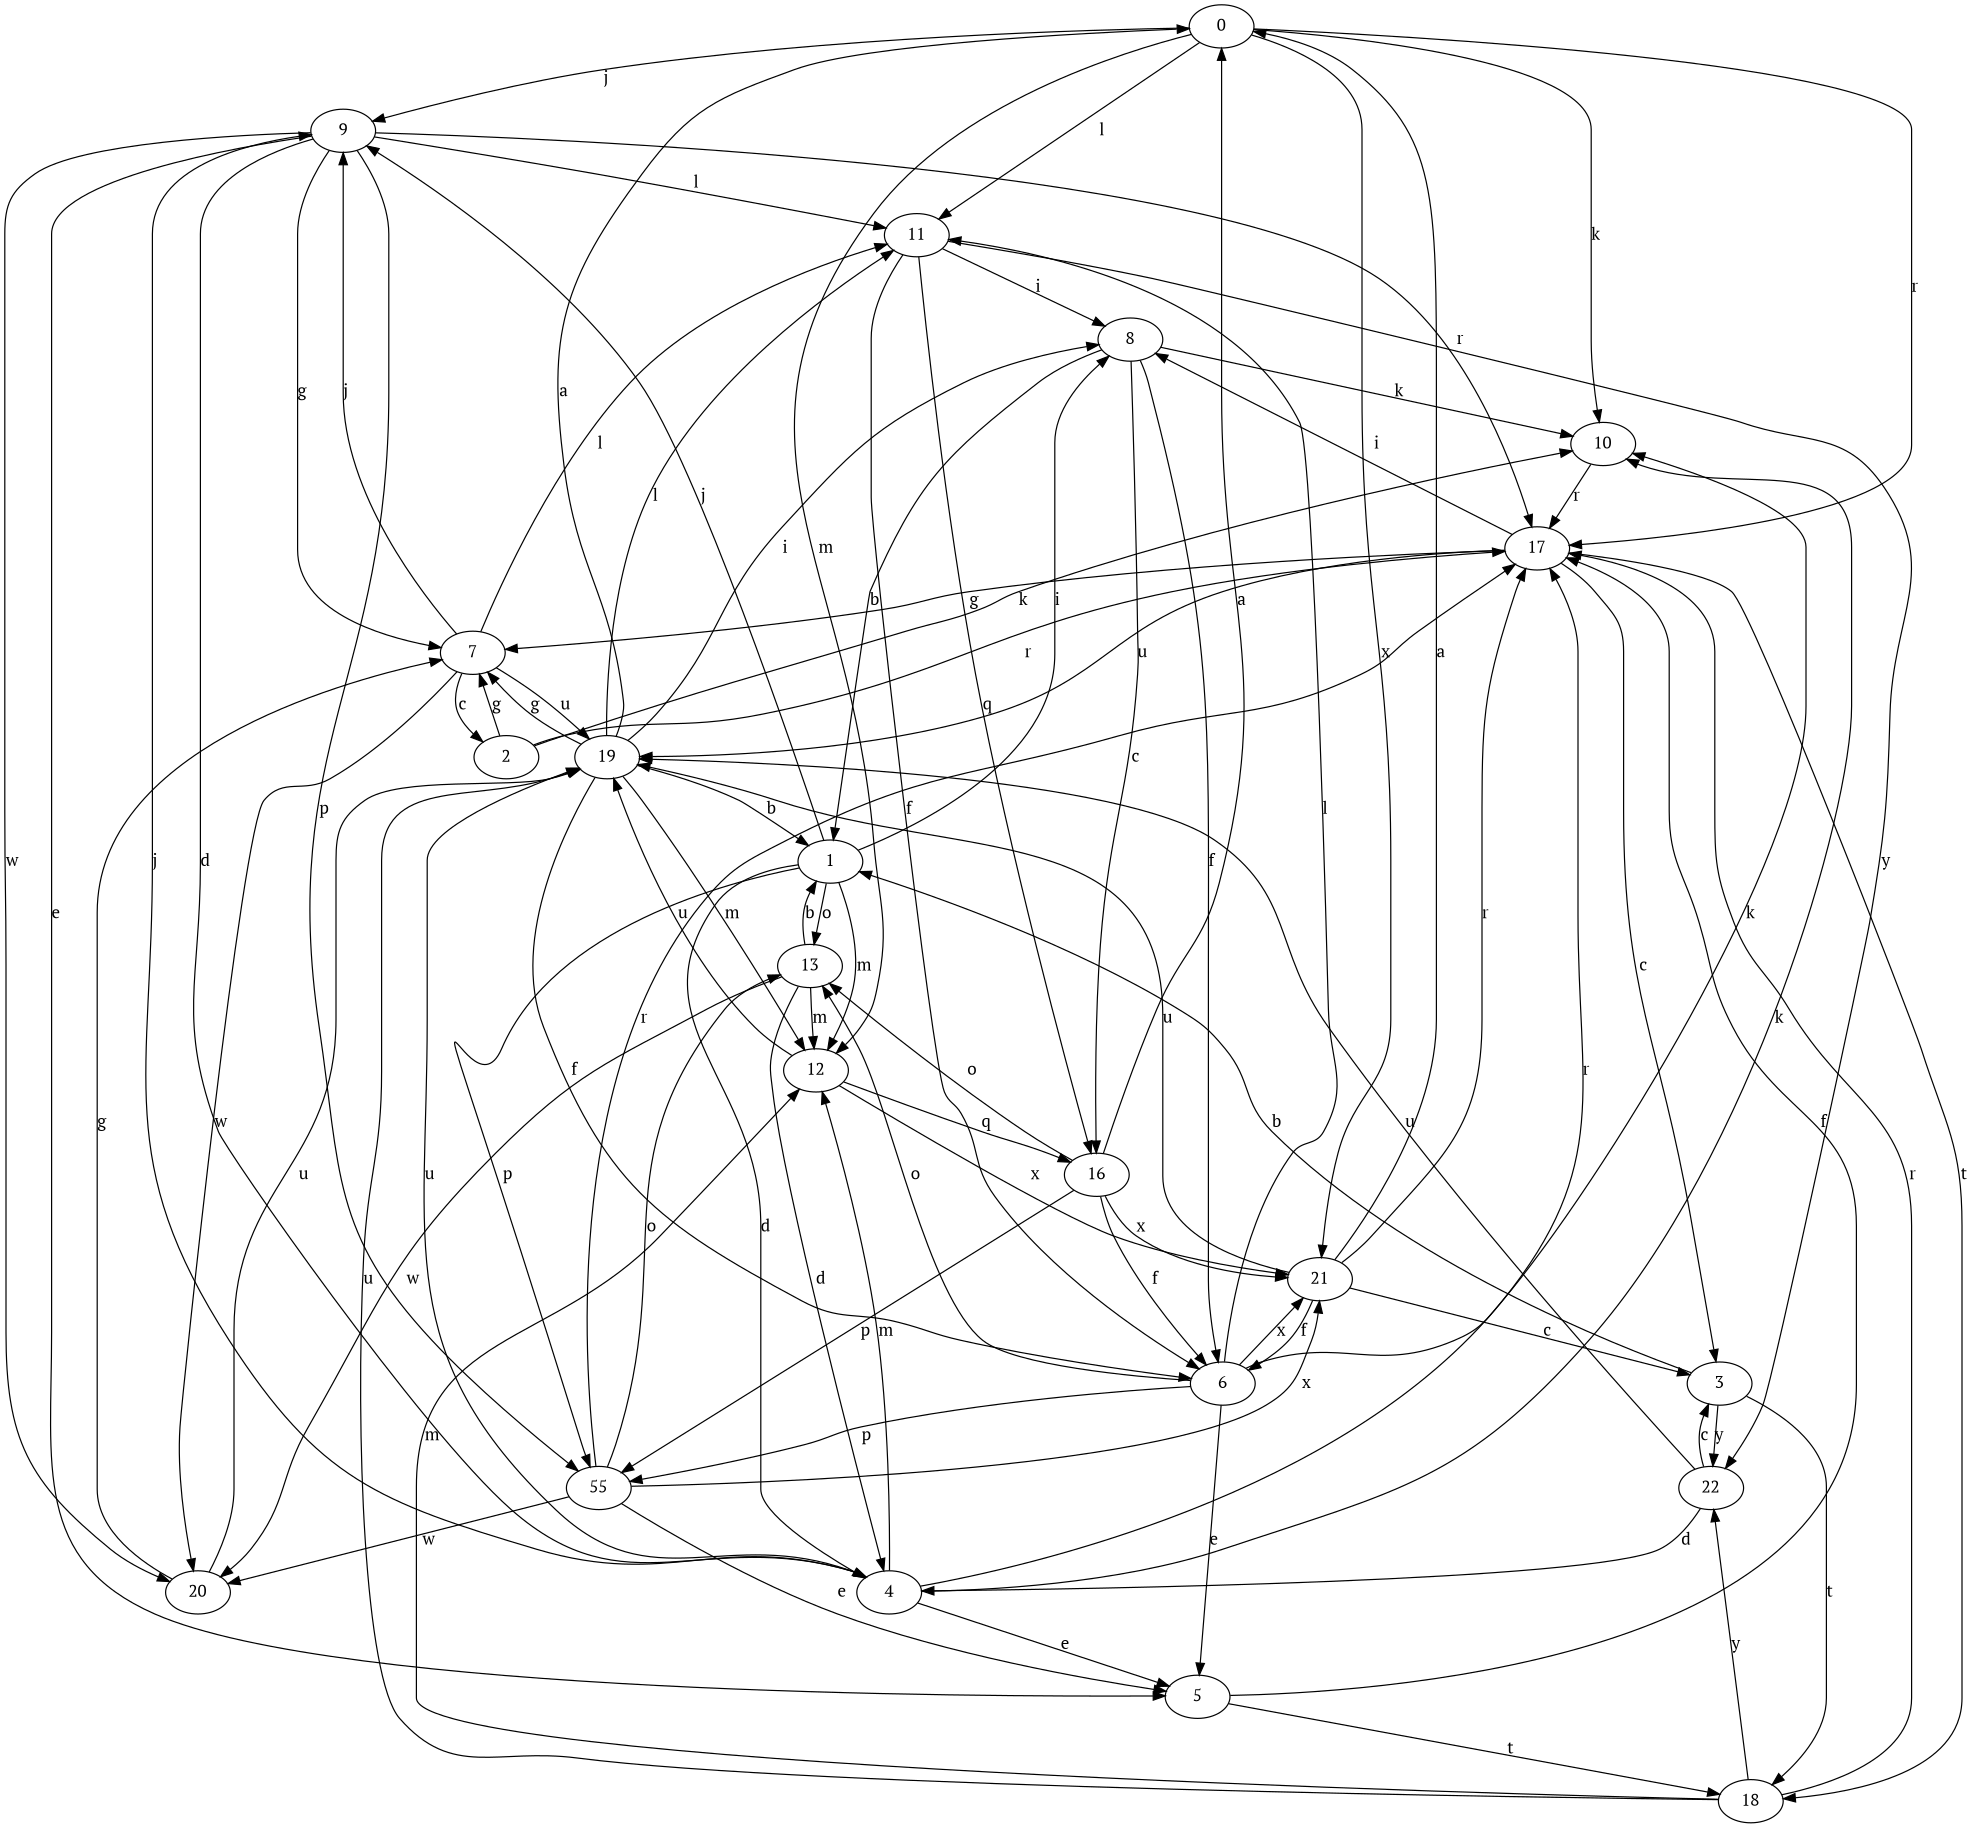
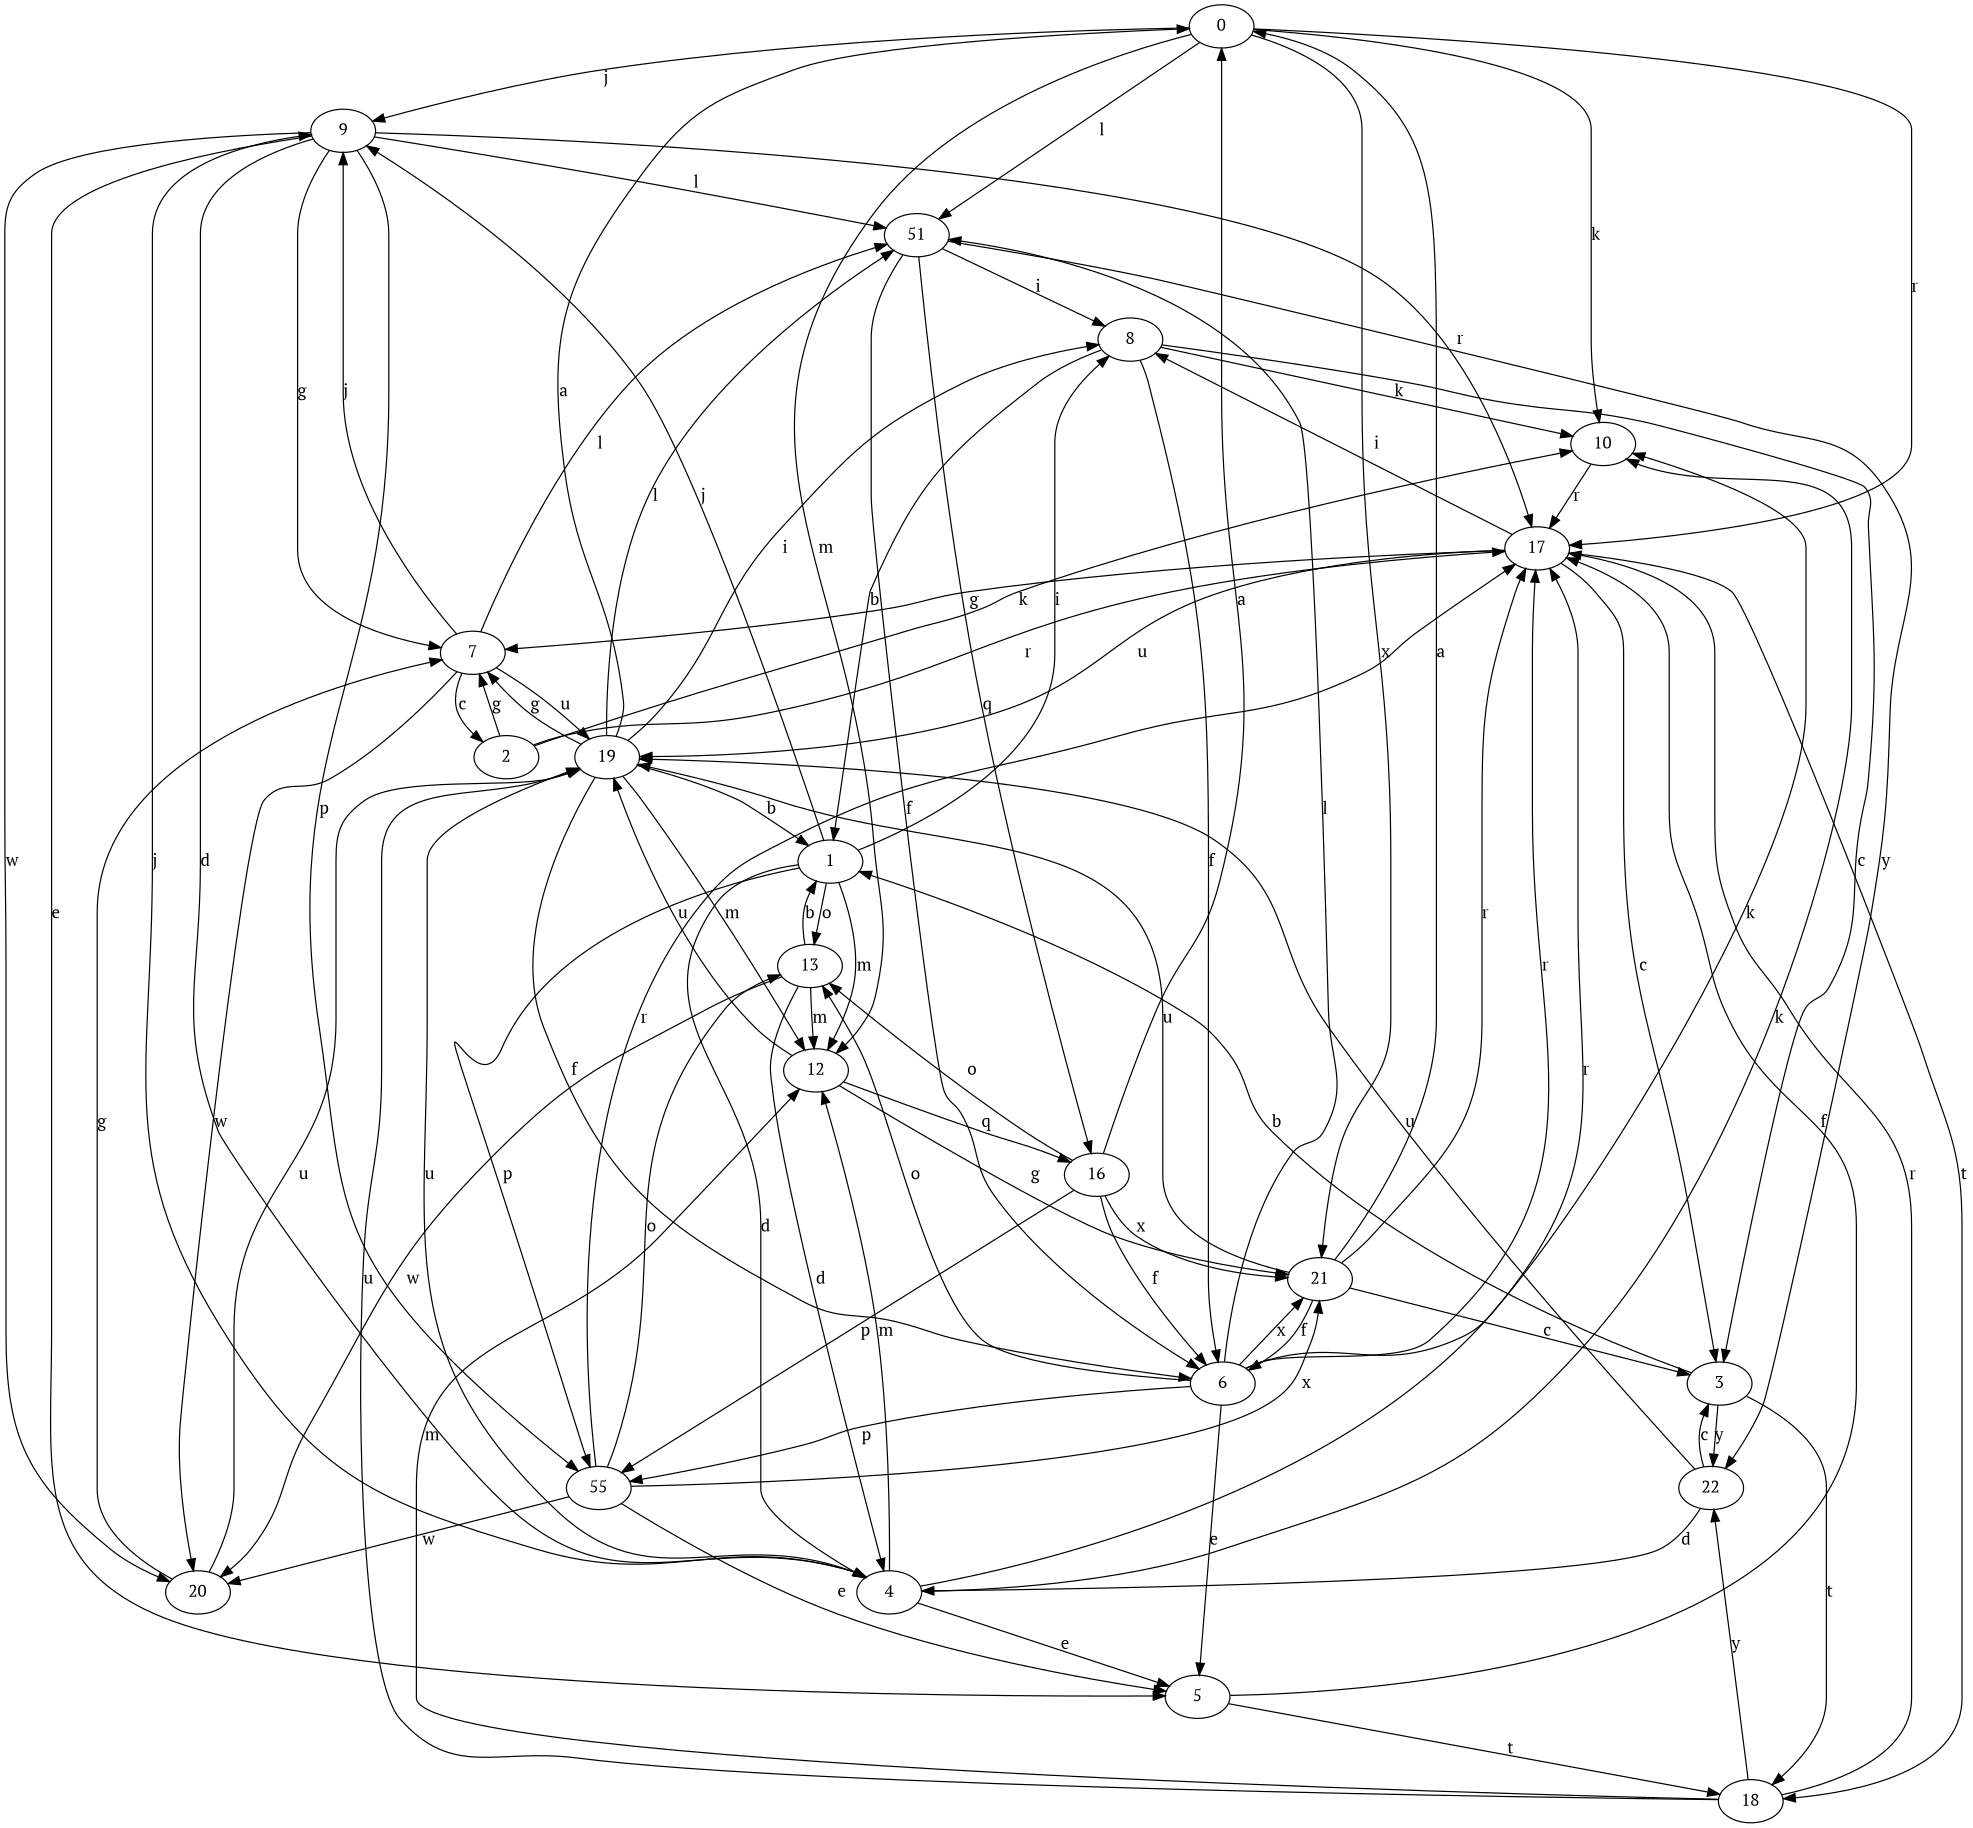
node "11": label "11" -> "51"
edge "8" -> "16": now "8" -> "3"
edge "6" -> "17": added, label "r"
edge "12" -> "21": label "x" -> "g"
